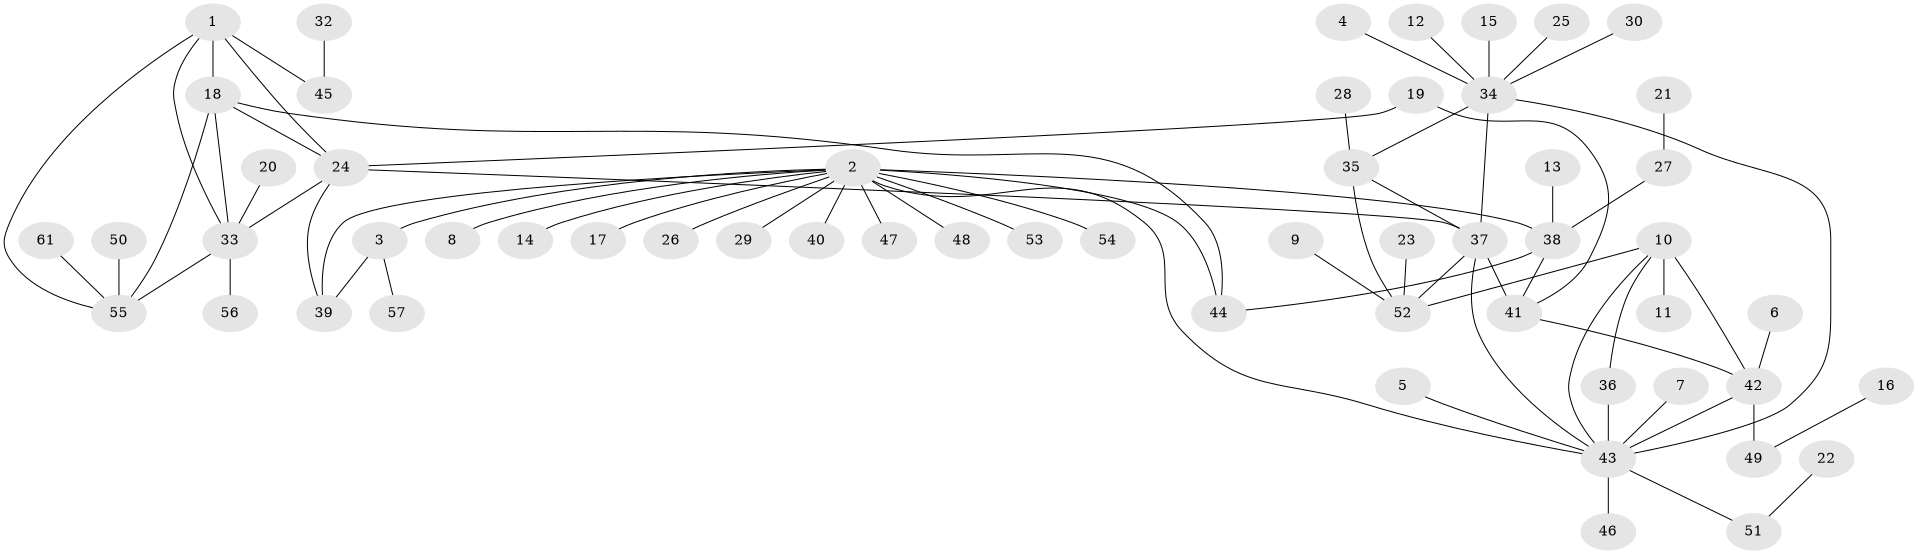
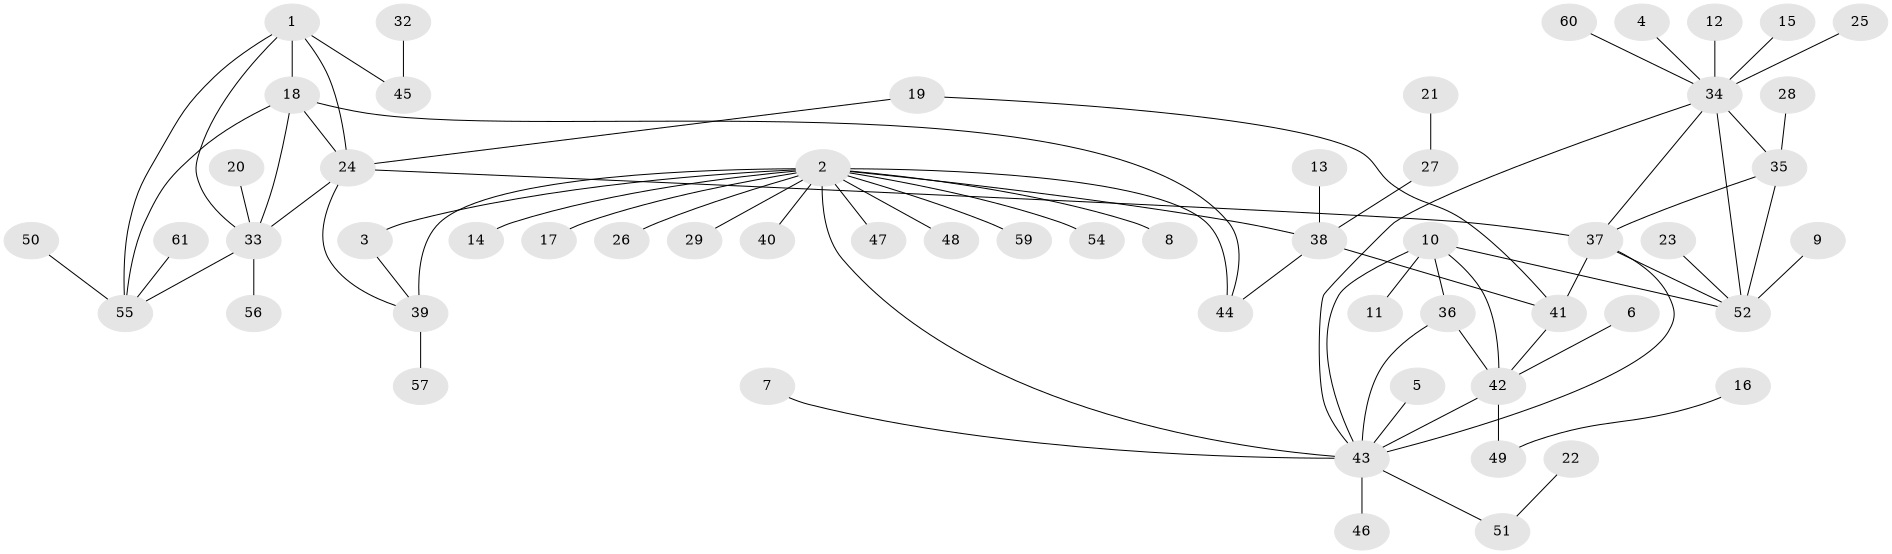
node "30": label "30" -> "60"
edge "34" -- "52": added
node "53": label "53" -> "59"
edge "3" -- "57": now "39" -- "57"
edge "36" -- "42": added
